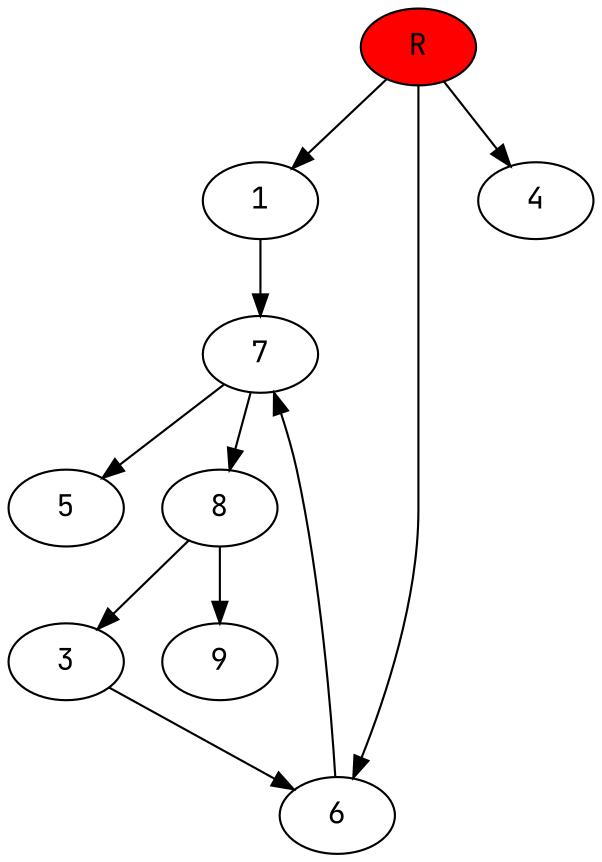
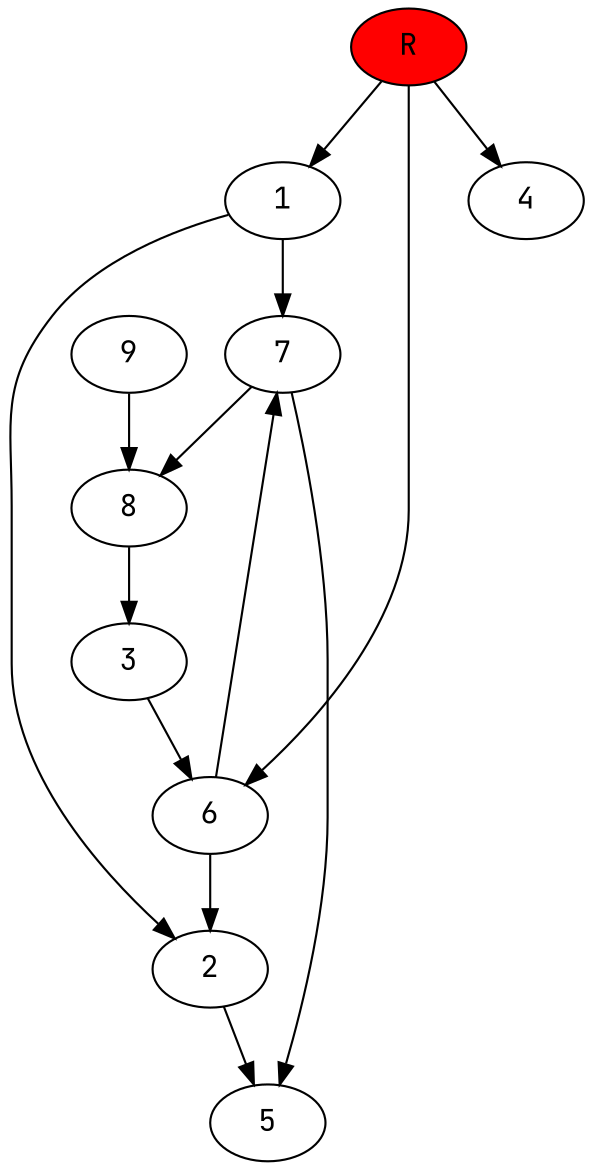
edge "8" -> "9": reversed
node "2": added
